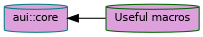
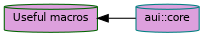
edge "Useful macros" -> "aui::core": reversed
